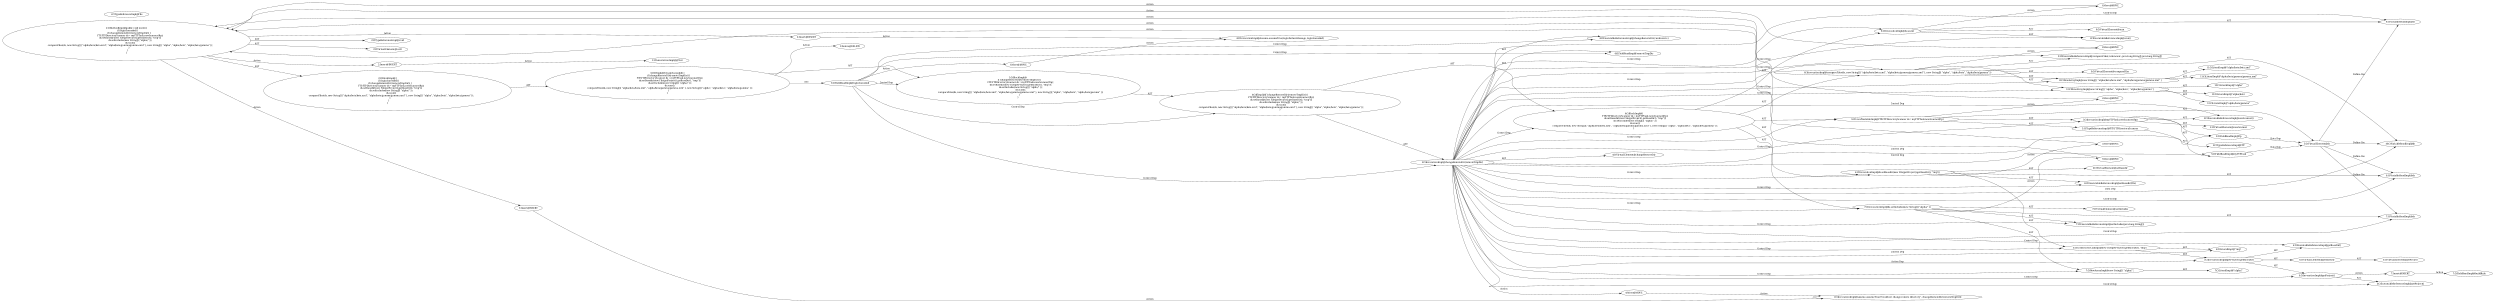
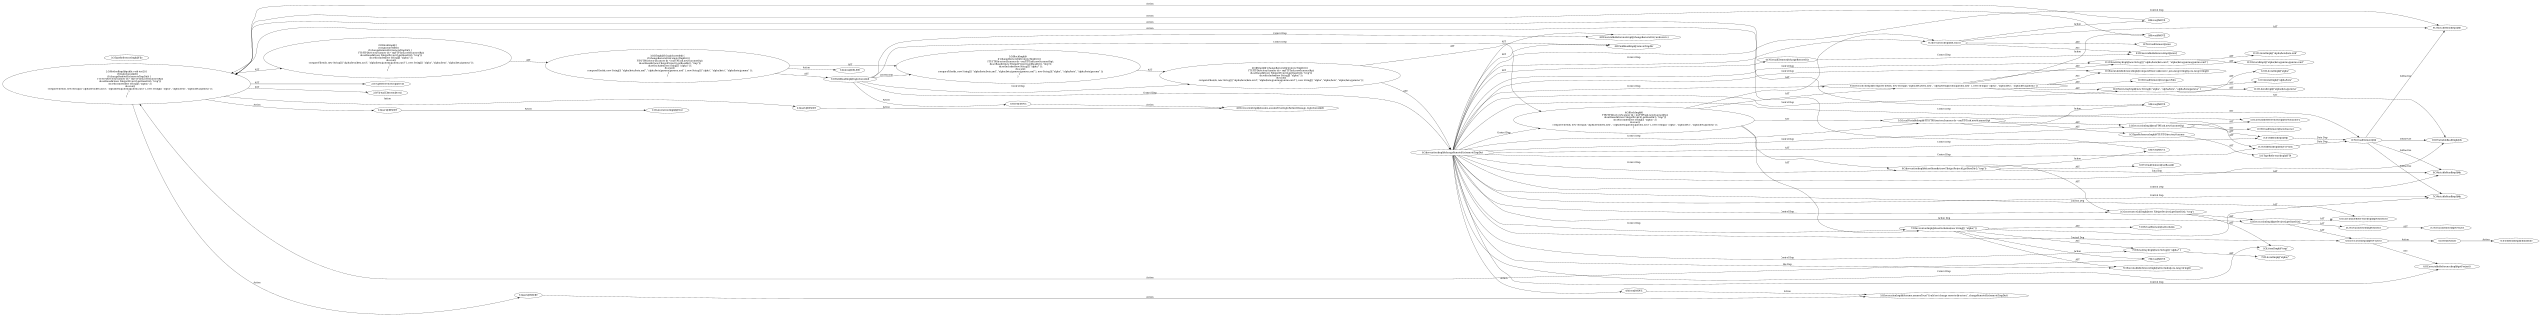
edge "4:CtInvocationImpl@changeRemoteDir(remoteTmpDir)" -> "8:CtExecutableReferenceImpl@scan()": now "4:CtVirtualElement@changeRemoteDir" -> "8:CtExecutableReferenceImpl@scan()"
node "6:CtExecutableReferenceImpl@setBasedir(File)": removed
edge "4:CtInvocationImpl@changeRemoteDir(remoteTmpDir)" -> "7:CtExecutableReferenceImpl@setIncludes(java.lang.String[])": label "Control Dep" -> "Use Dep"
